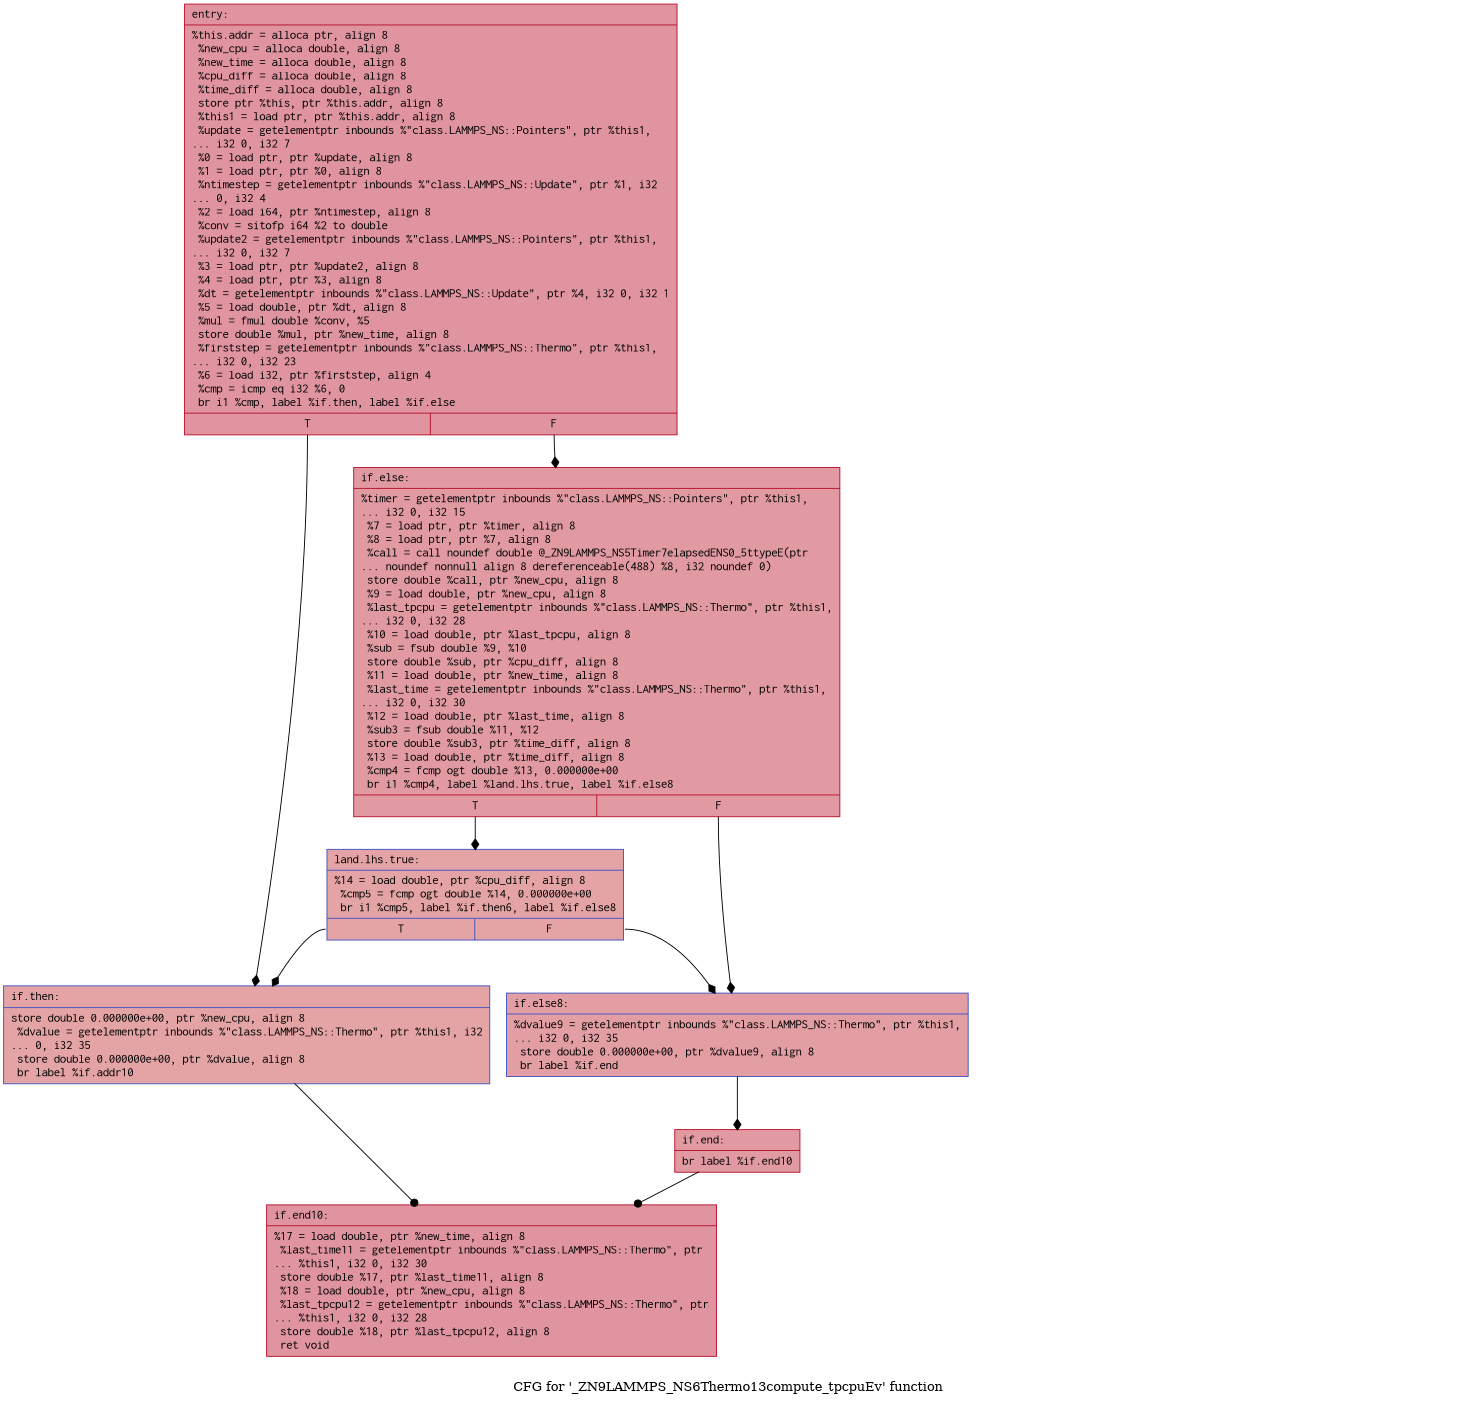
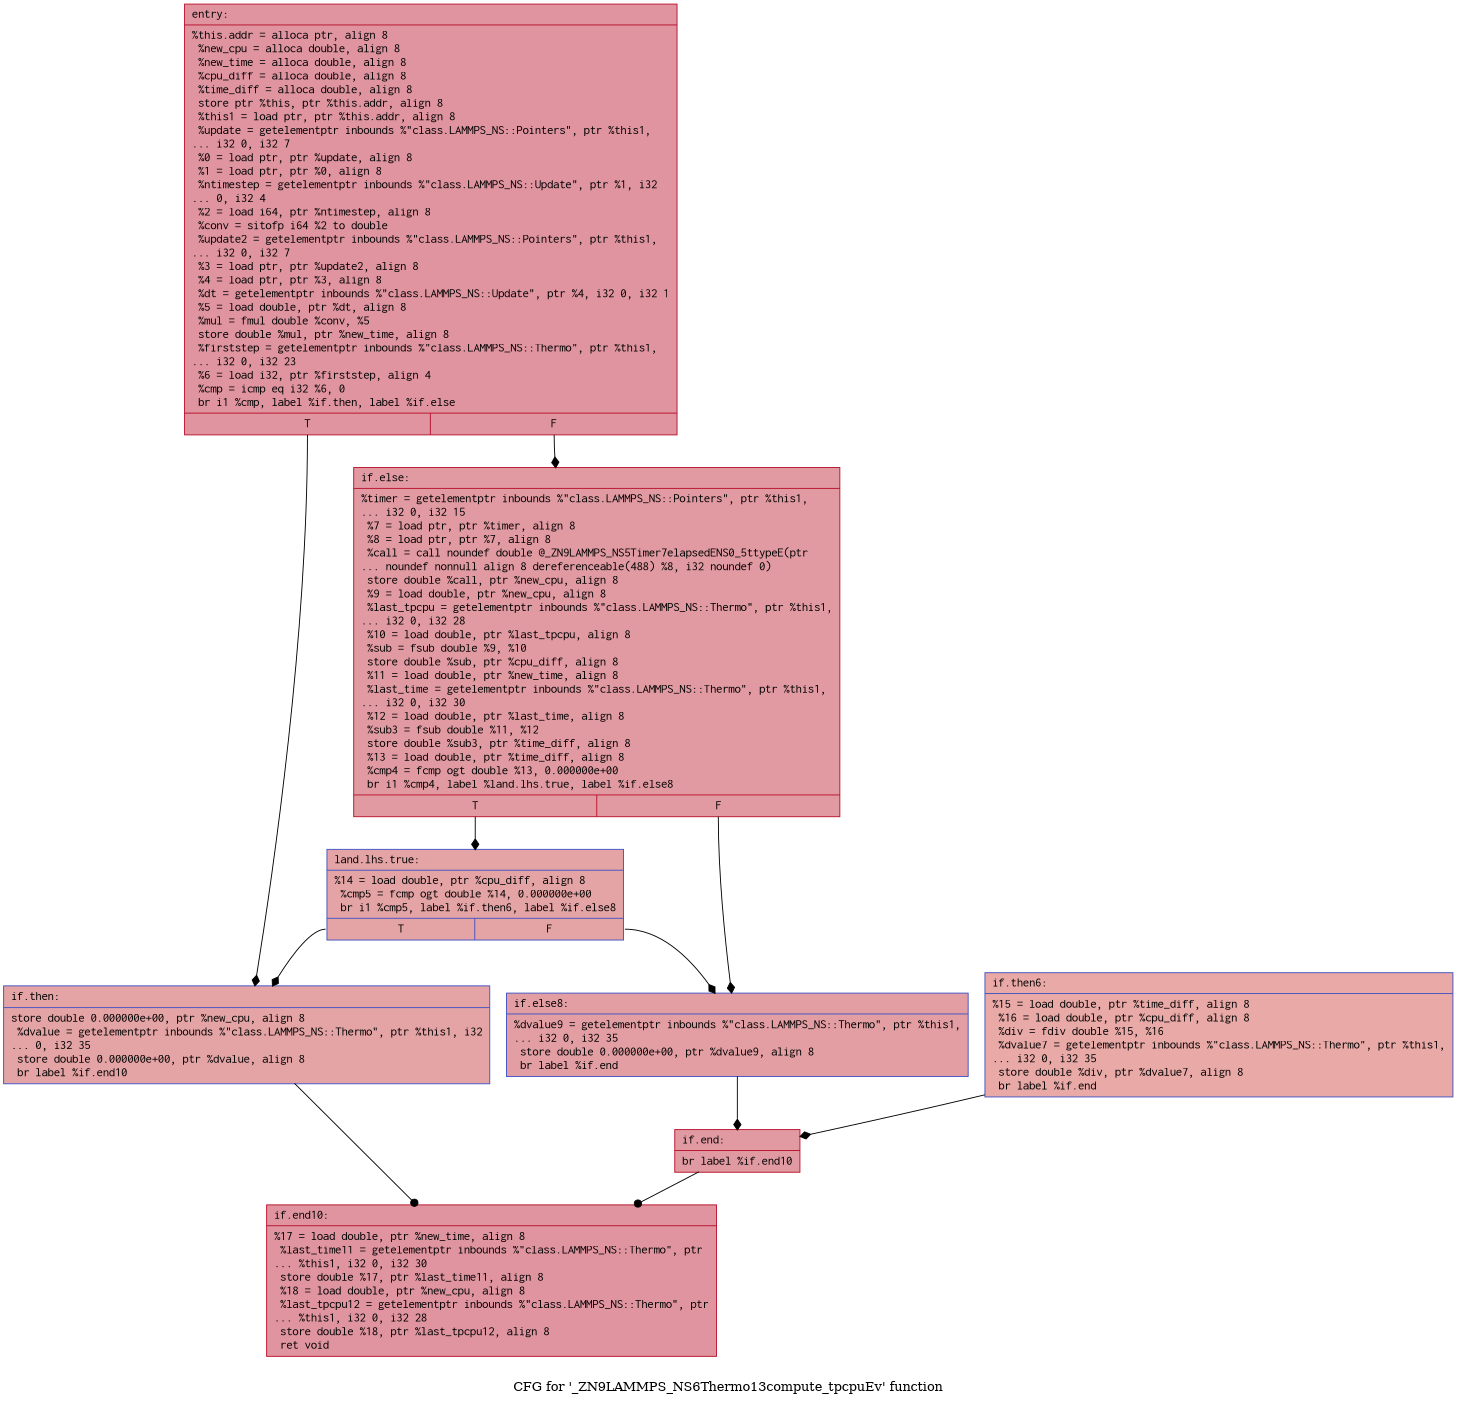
node "if.then6:": added
node "if.then:": text "br label %if.addr10" -> "br label %if.end10"
